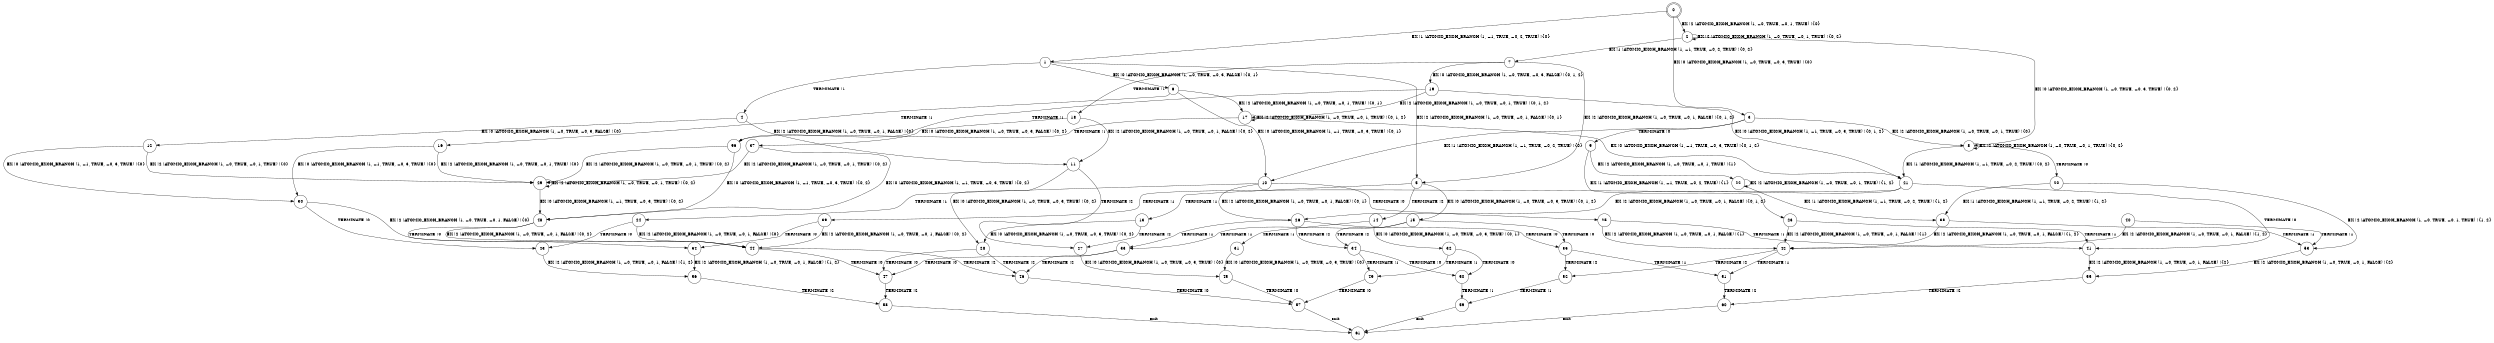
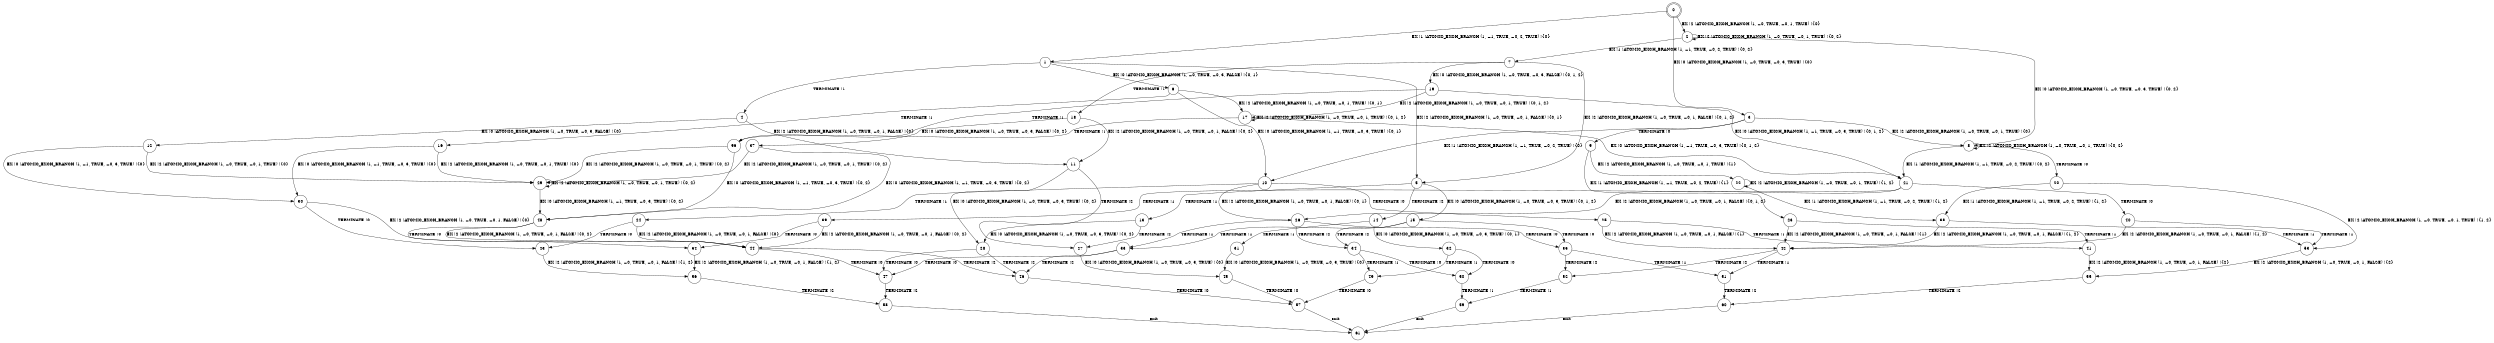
edge "21" -> "41": now "21" -> "40"
